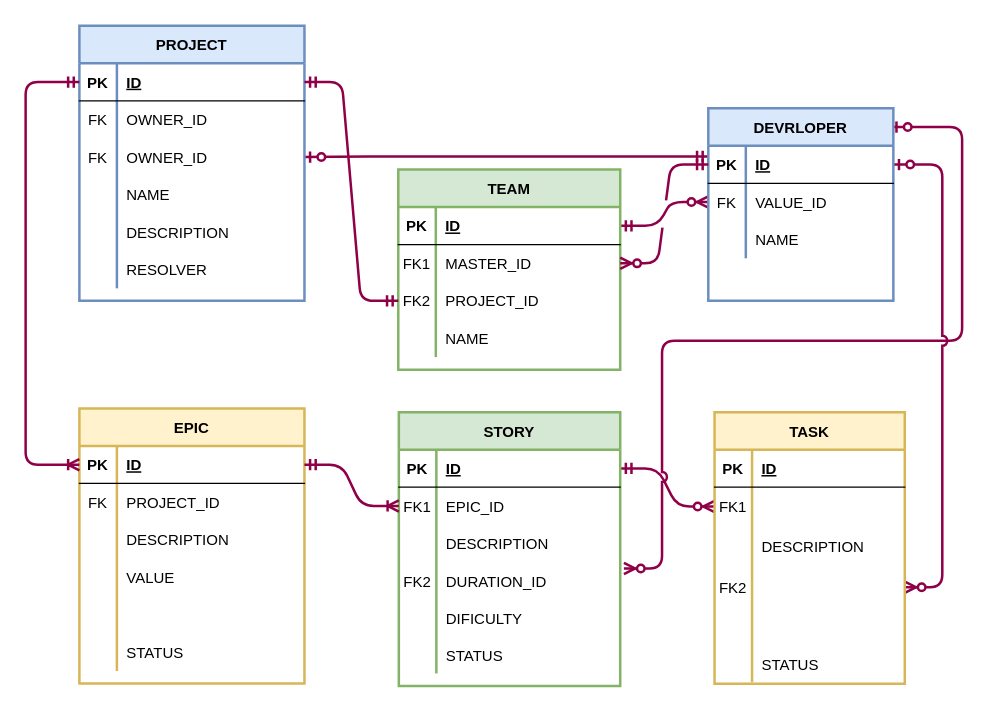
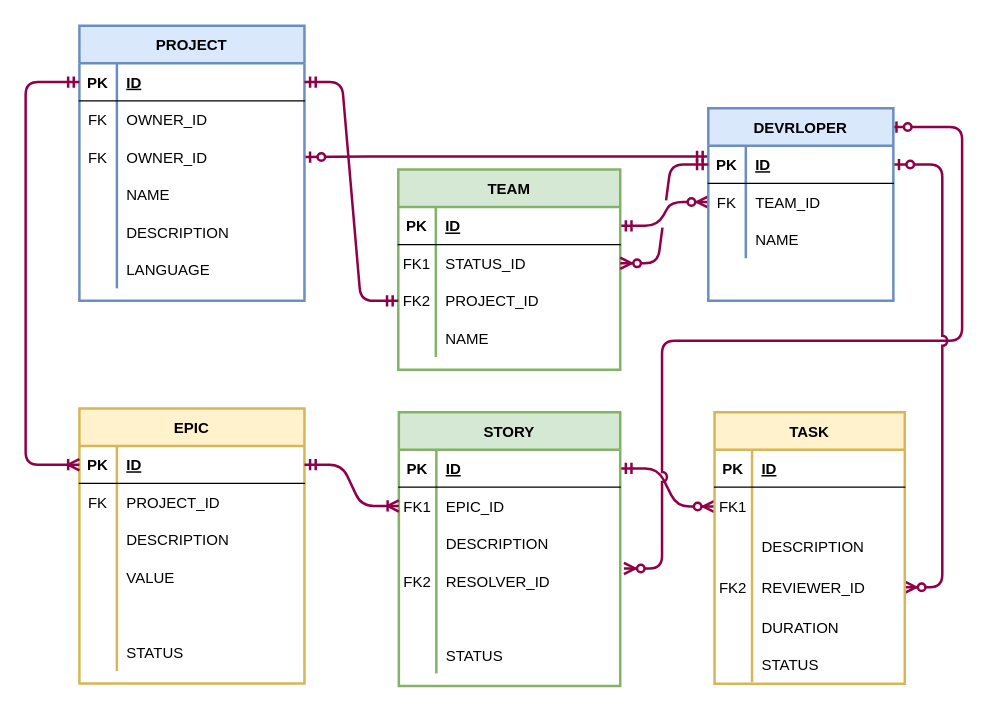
node "VALUE_ID": label "VALUE_ID" -> "TEAM_ID"
node "MASTER_ID": label "MASTER_ID" -> "STATUS_ID"
node "RESOLVER": label "RESOLVER" -> "LANGUAGE"
node "DURATION_ID": label "DURATION_ID" -> "RESOLVER_ID"
node "REVIEWER_ID": added
node "DIFICULTY": removed
node "DURATION": added
